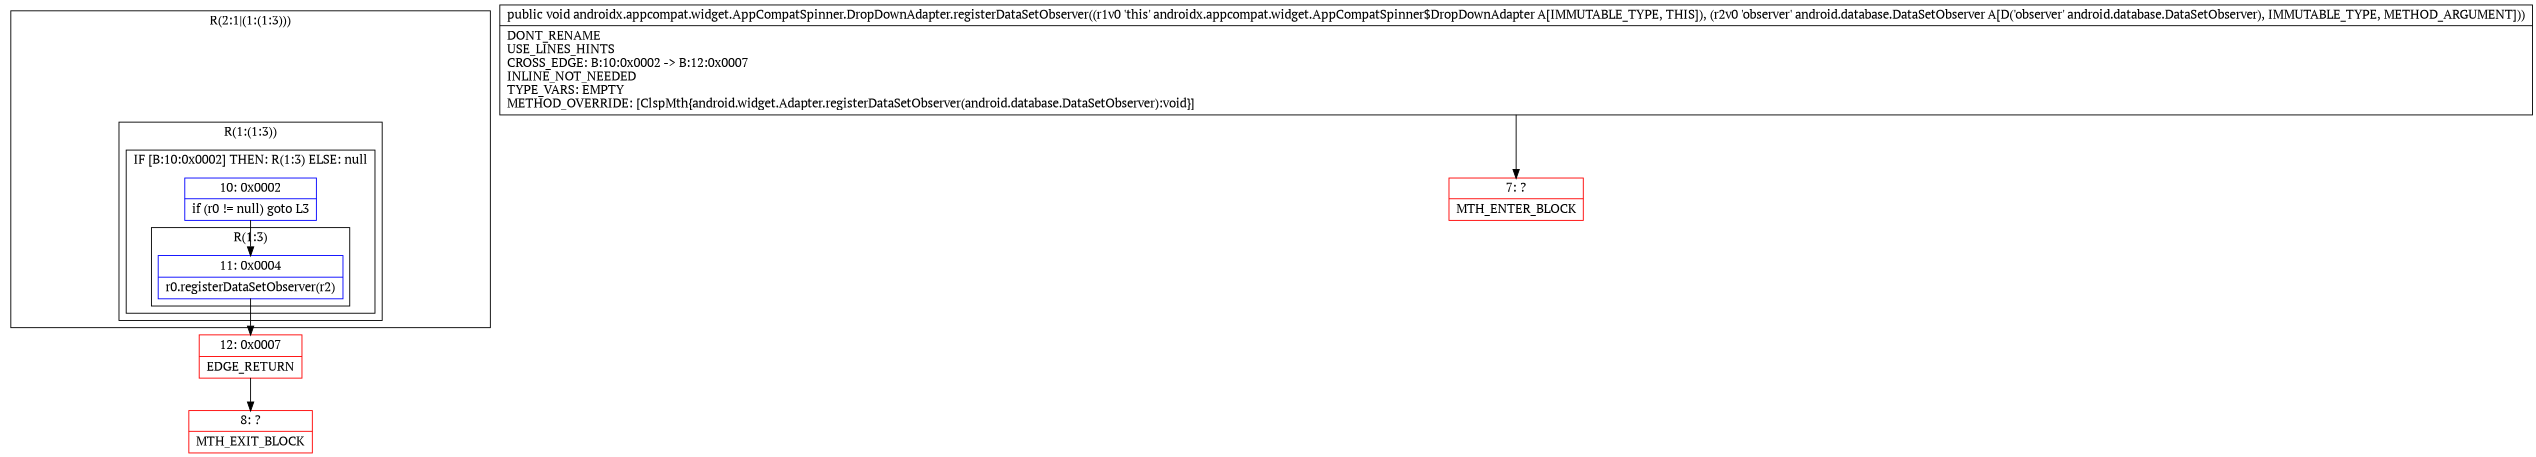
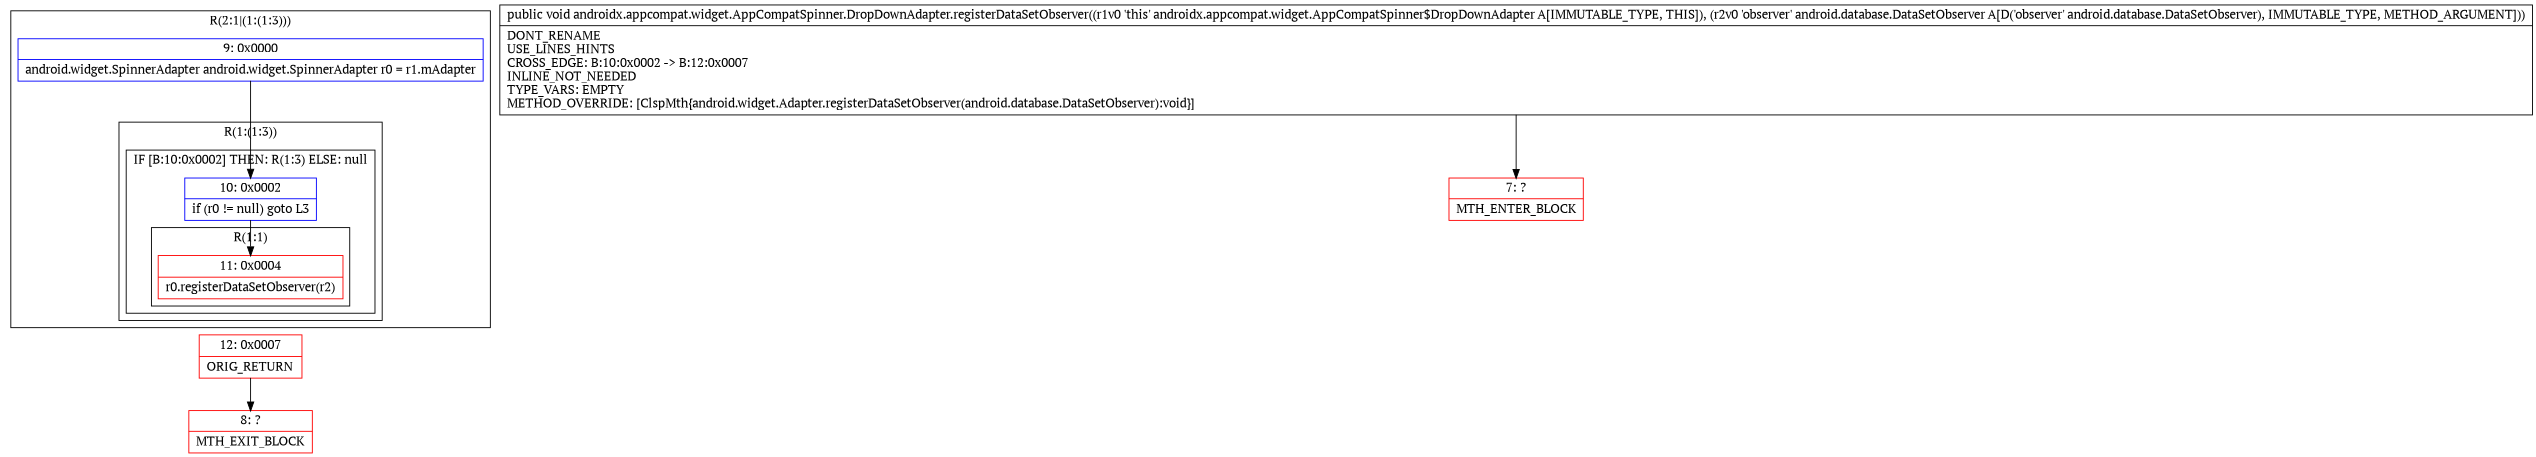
node "9: 0x0000": added
cluster "R(1:3)": label "R(1:3)" -> "R(1:1)"
node "11: 0x0004": color blue -> red
edge "11: 0x0004" -> "12: 0x0007": removed
node "12: 0x0007": text "EDGE_RETURN" -> "ORIG_RETURN"
